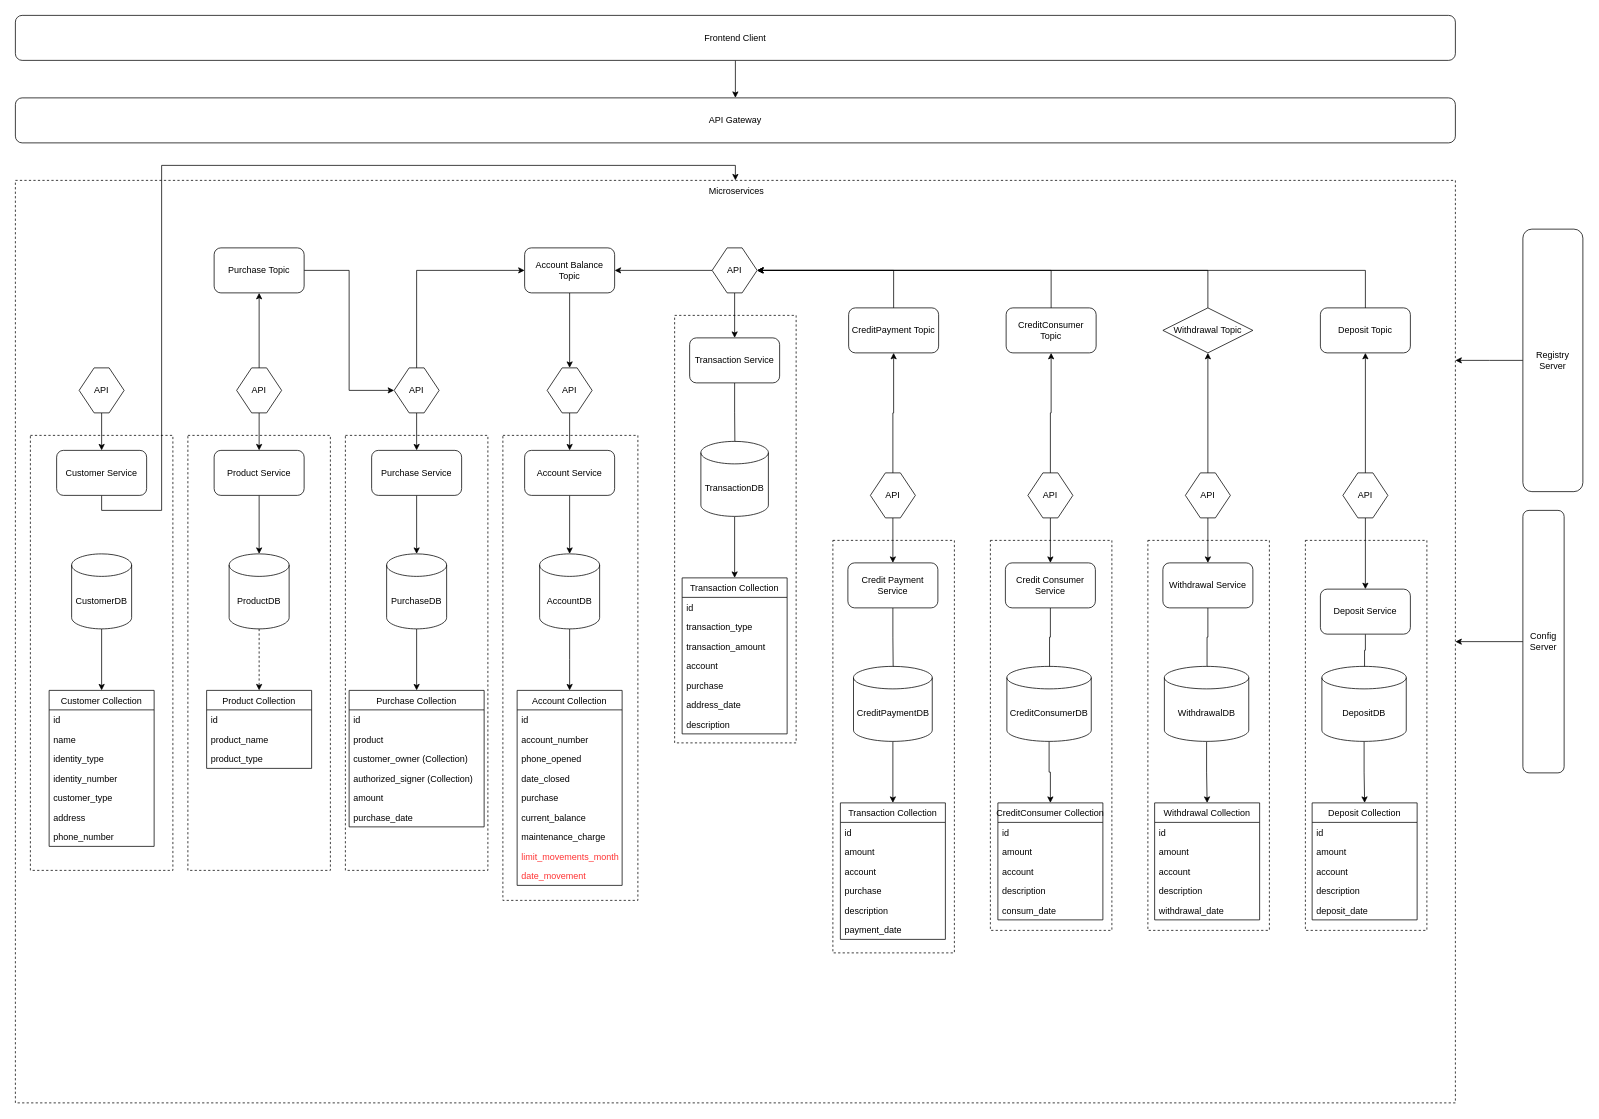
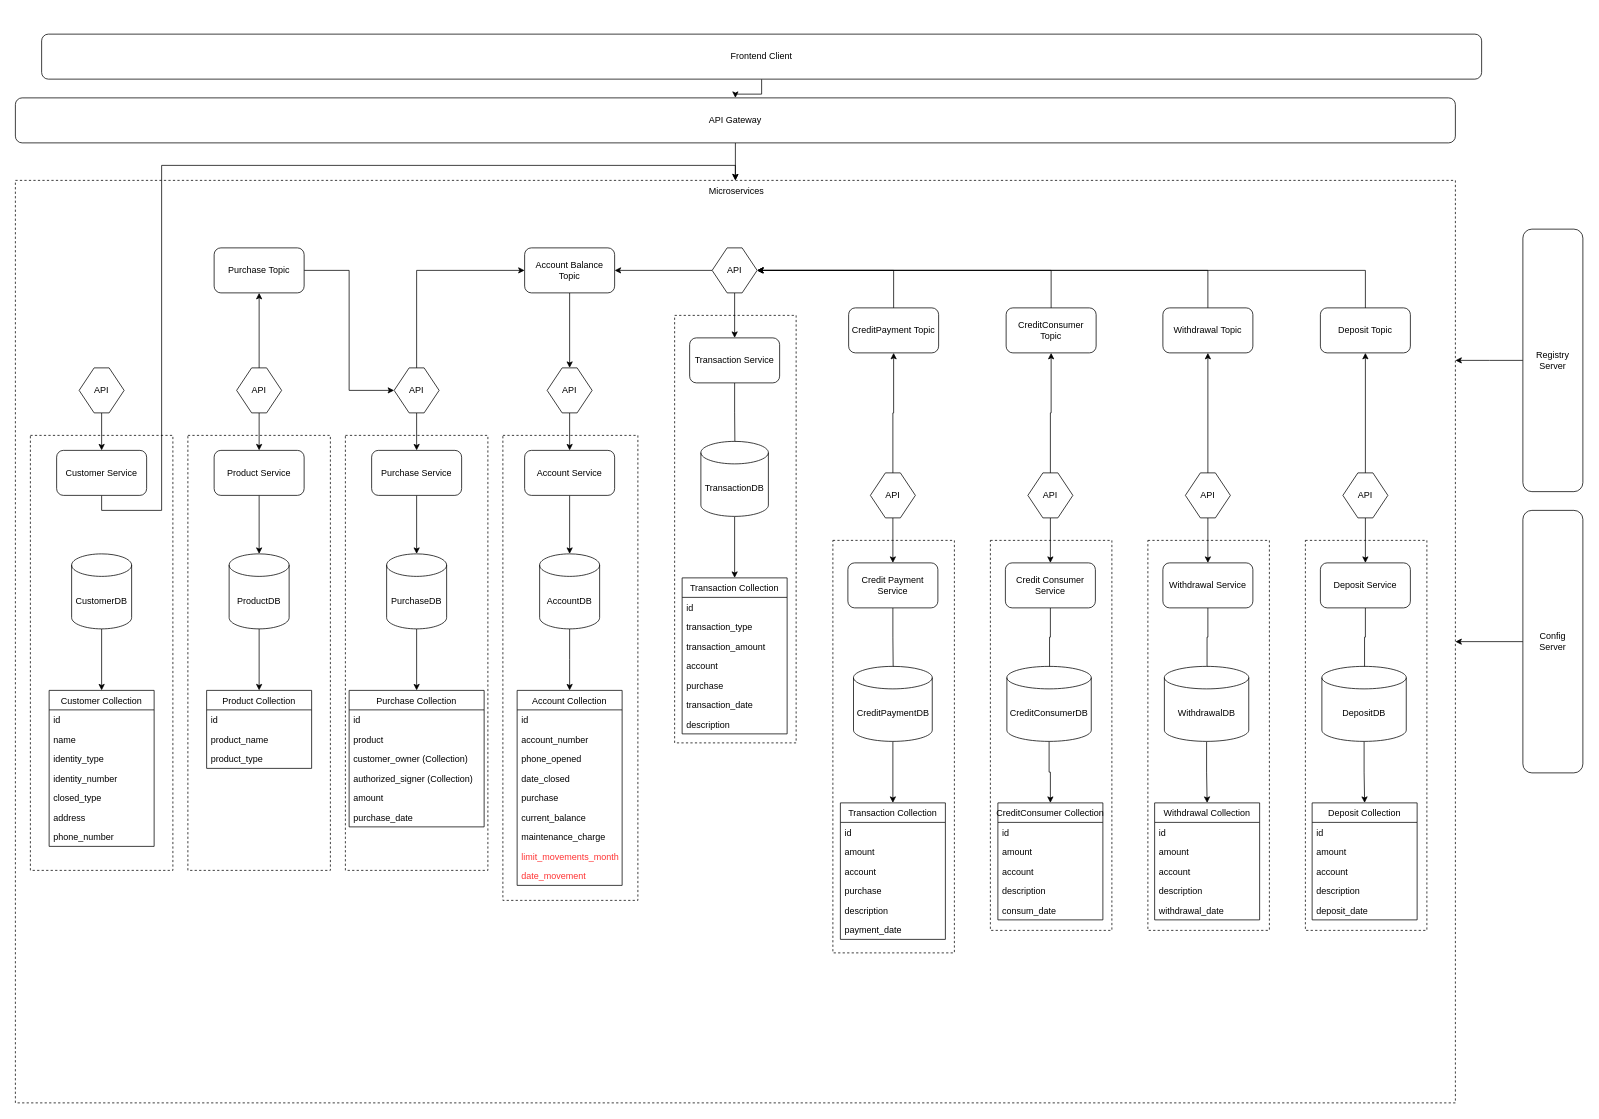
node "Frontend Client": moved (735, 38) -> (762, 57)
edge "API Gateway" -> "Microservices": added
node "Withdrawal Topic": shape diamond -> rounded rectangle
node "Deposit Service": moved (1365, 612) -> (1365, 585)
node "Config Server": size 41x263 -> 60x263
edge "ProductDB" -> "Product Collection": style dashed -> solid
node "address_date": label "address_date" -> "transaction_date"
node "customer_type": label "customer_type" -> "closed_type"
